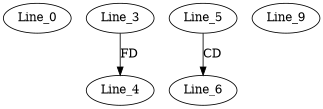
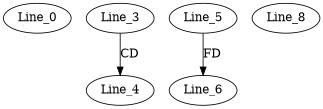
node "Line_9": label "Line_9" -> "Line_8"
edge "Line_3" -> "Line_4": label "FD" -> "CD"
edge "Line_5" -> "Line_6": label "CD" -> "FD"
